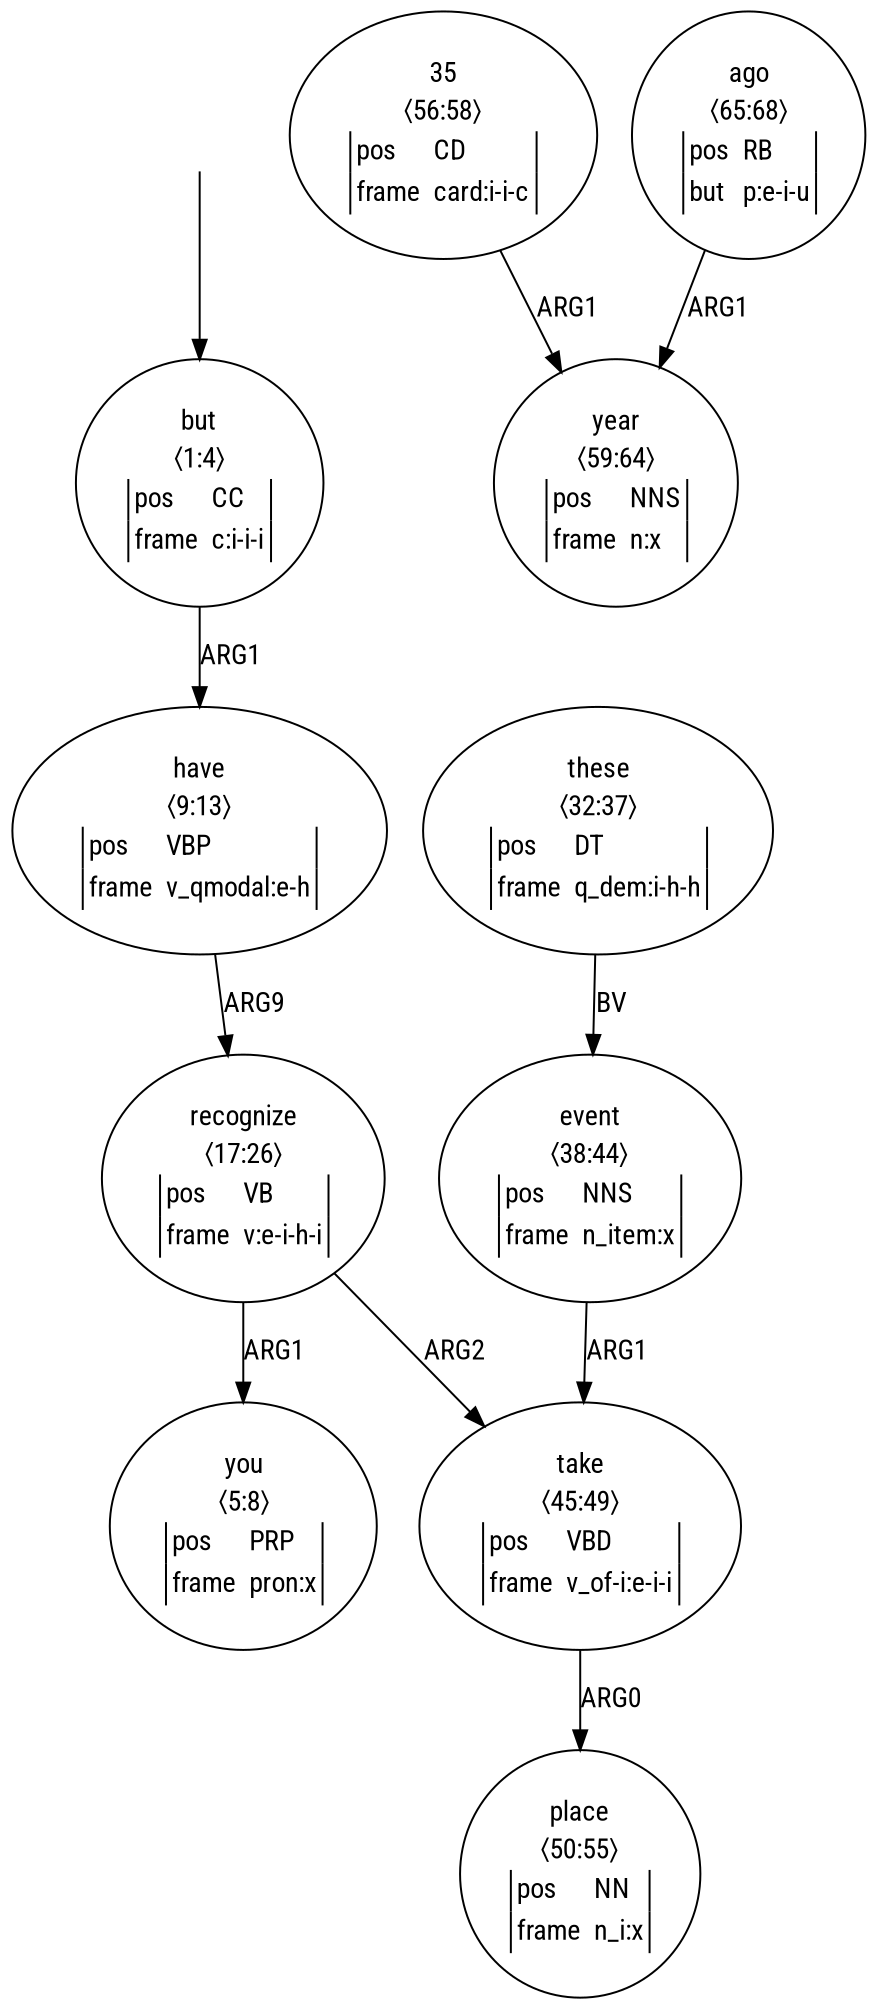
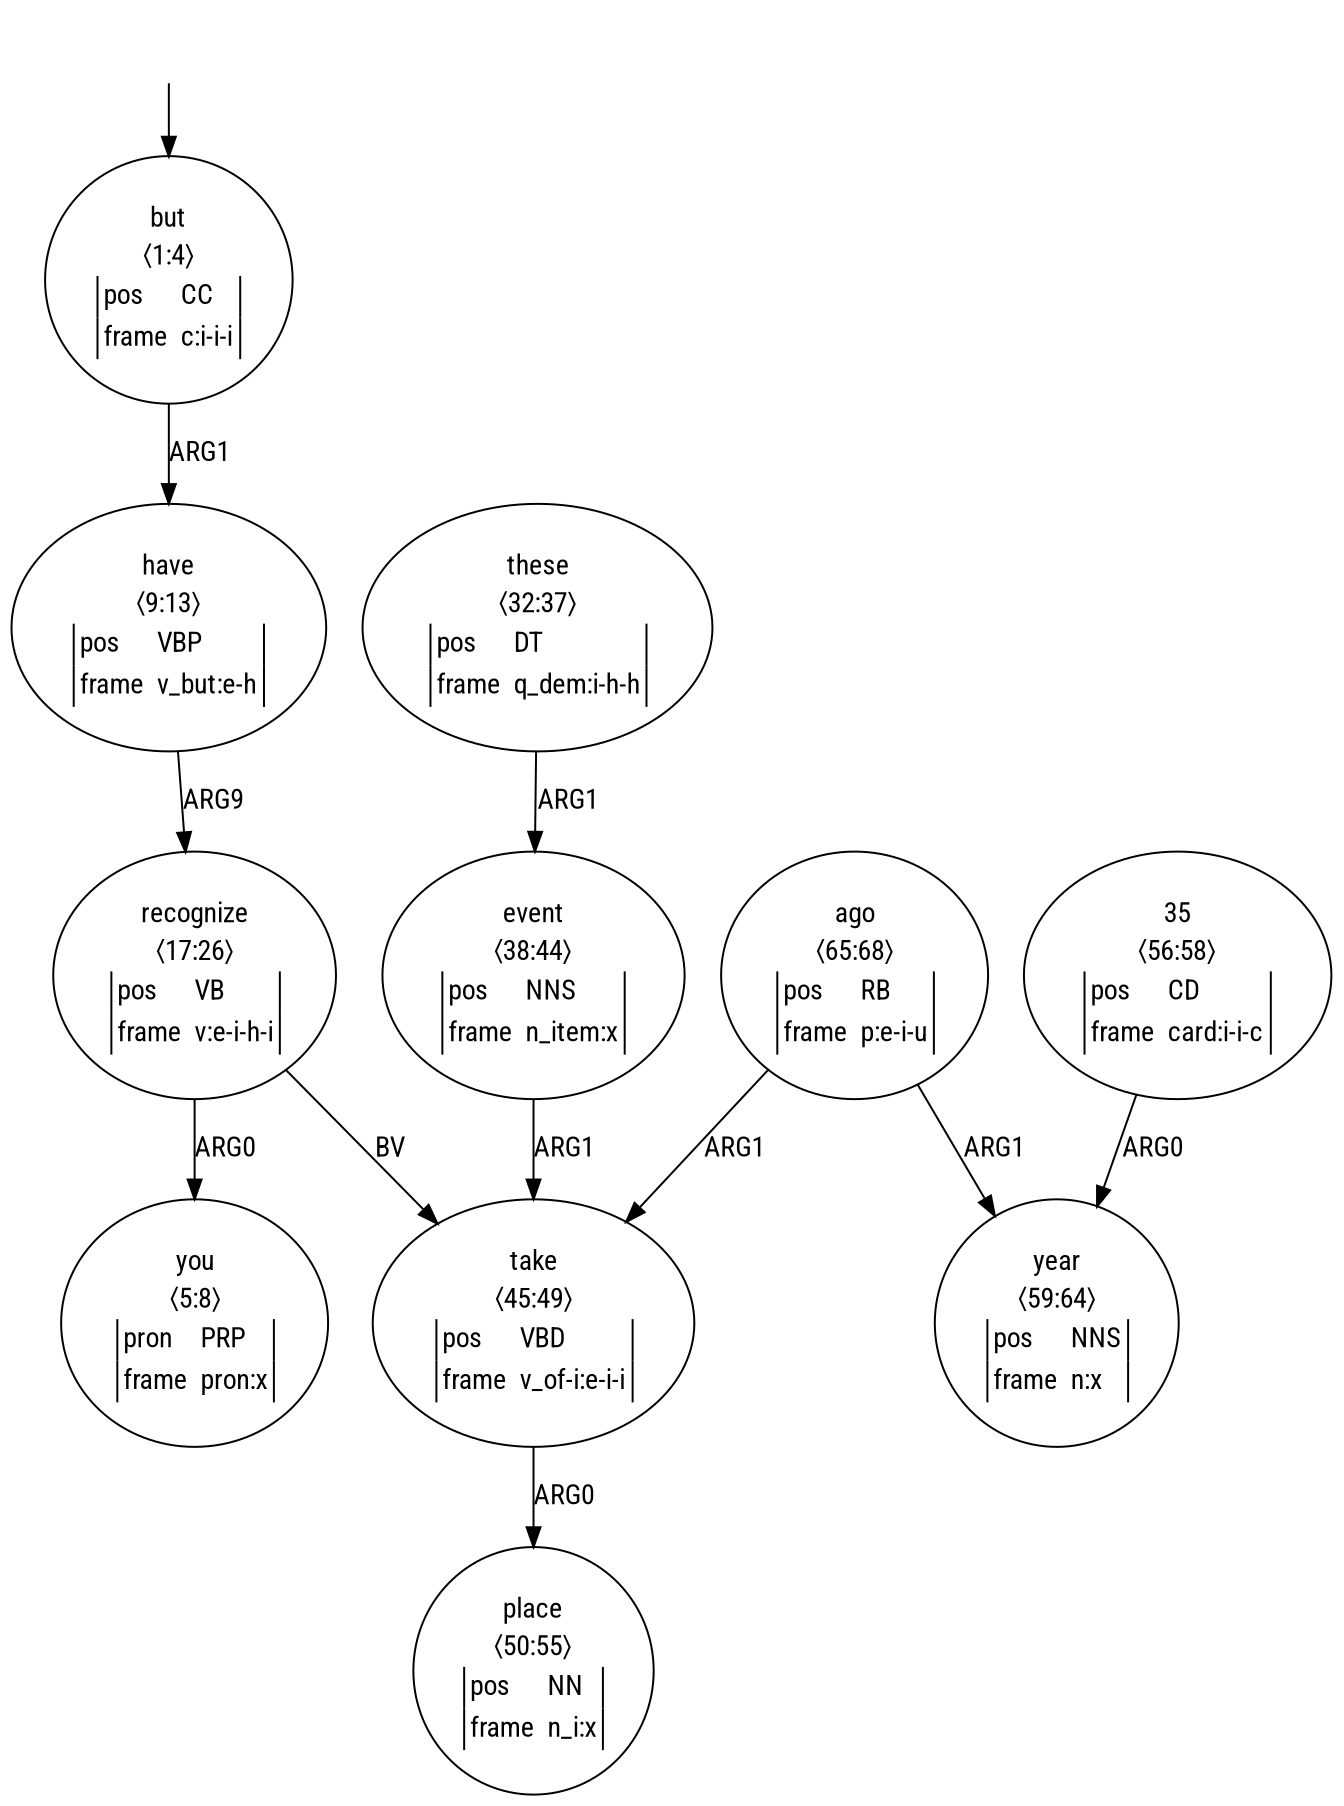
node "ago": text "but" -> "frame"
edge "35" -> "year": label "ARG1" -> "ARG0"
node "have": text "v_qmodal:e-h" -> "v_but:e-h"
edge "these" -> "event": label "BV" -> "ARG1"
edge "ago" -> "take": added, label "ARG1"
edge "recognize" -> "you": label "ARG1" -> "ARG0"
edge "recognize" -> "take": label "ARG2" -> "BV"
node "you": text "pos" -> "pron"
